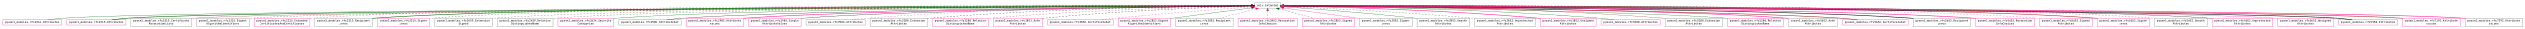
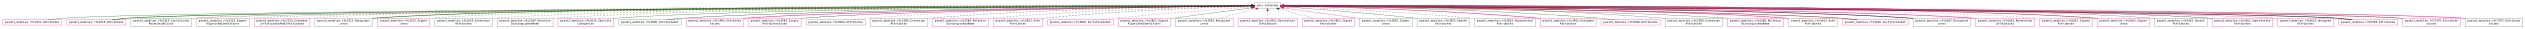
edge "pyasn1_modules.rfc5652.Unauth Attributes" -> "univ.Extended": style dashed -> solid
node "pyasn1_modules.rfc2459.Extension Signed": label "pyasn1_modules.rfc2459.Extension Signed" -> "pyasn1_modules.rfc2459.Extension Attributes"
